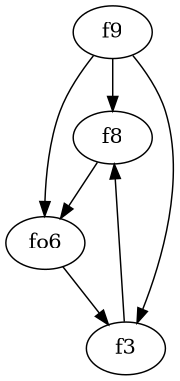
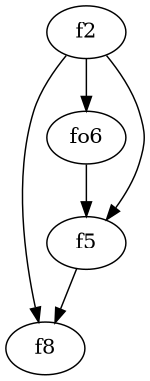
node "f9": label "f9" -> "f2"
edge "f8" -> "fo6": removed
node "f3": label "f3" -> "f5"
